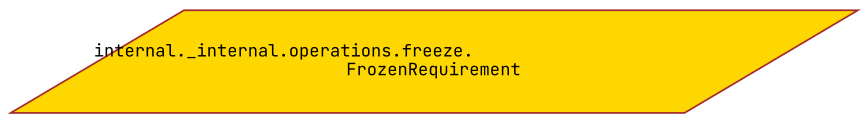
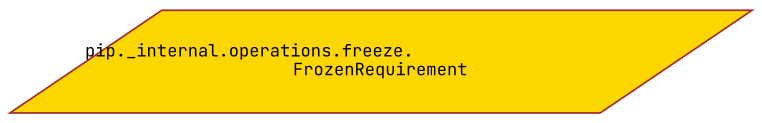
node "internal._internal.operations.freeze. FrozenRequirement": label "internal._internal.operations.freeze. FrozenRequirement" -> "pip._internal.operations.freeze. FrozenRequirement"
